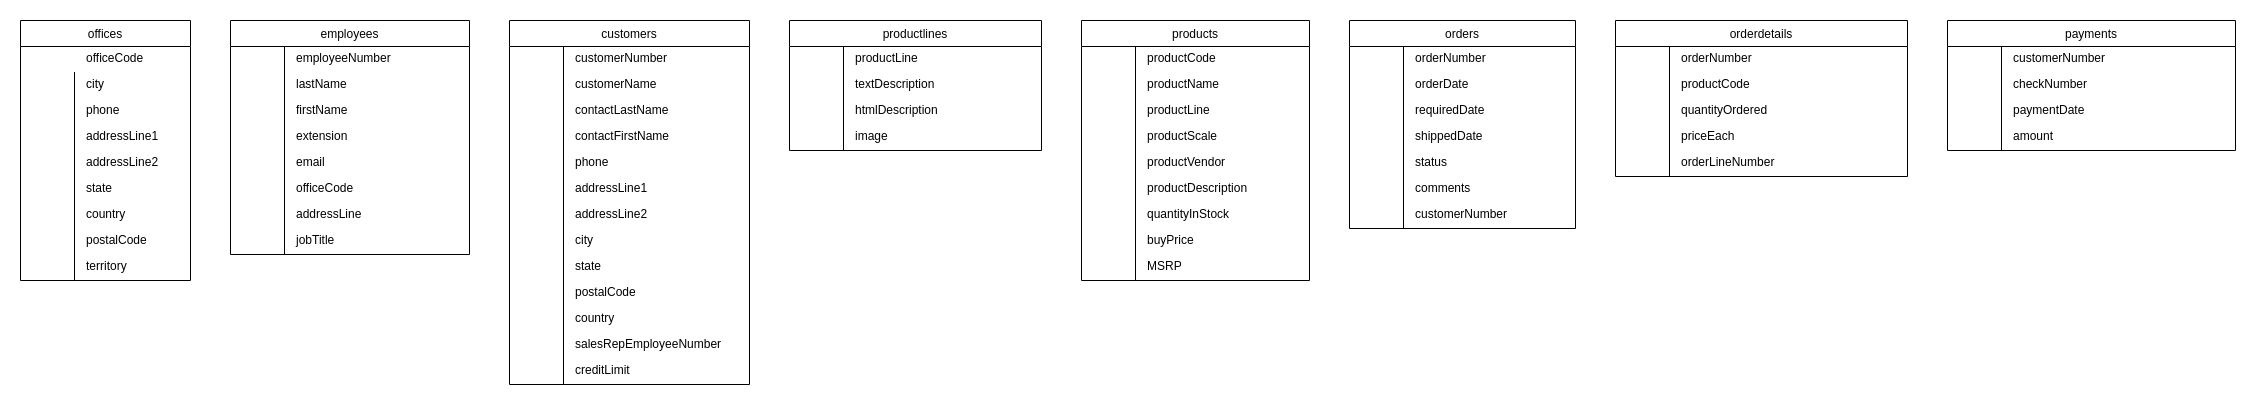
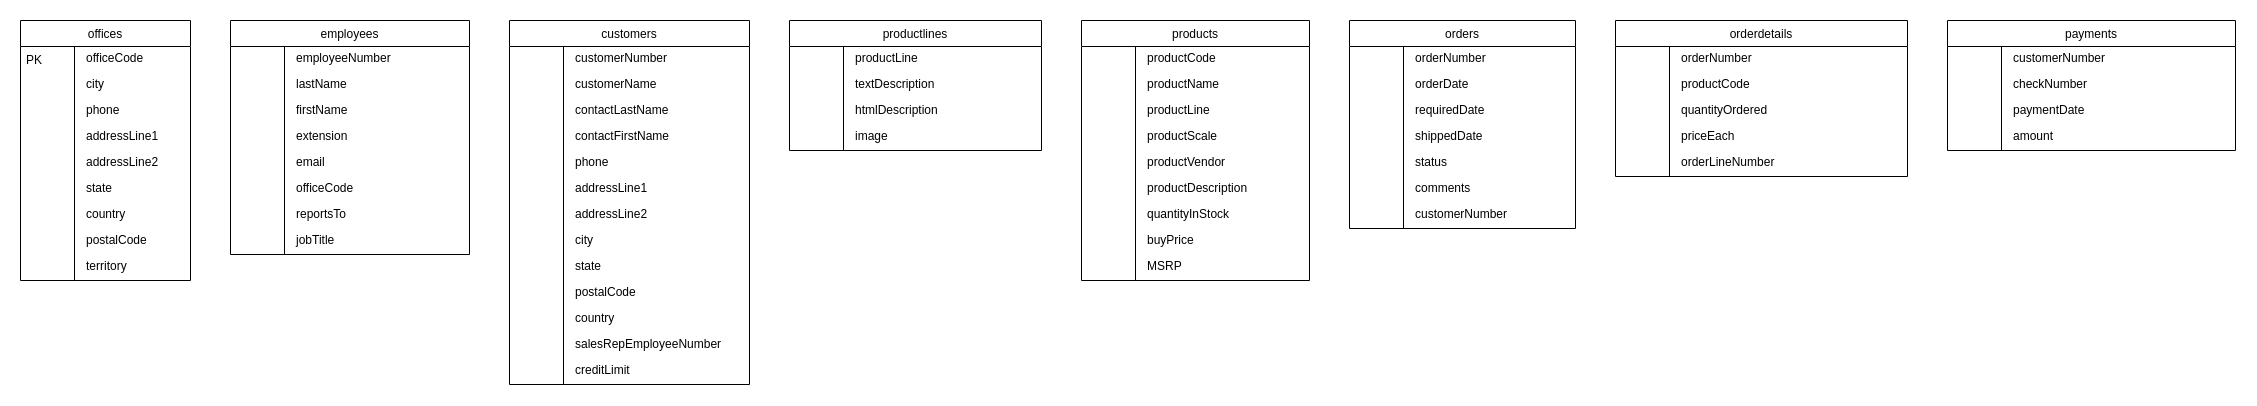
node "PK": added
node "addressLine": label "addressLine" -> "reportsTo"
